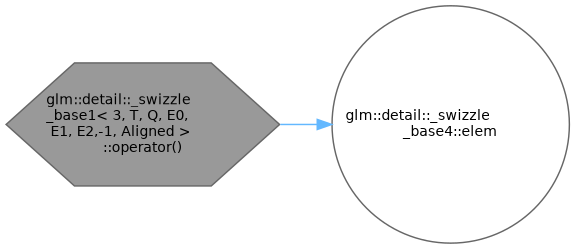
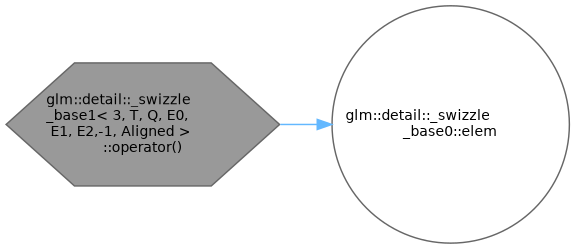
node "glm::detail::_swizzle _base4::elem": label "glm::detail::_swizzle _base4::elem" -> "glm::detail::_swizzle _base0::elem"
